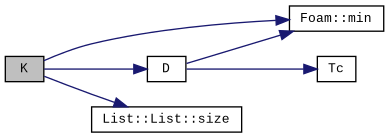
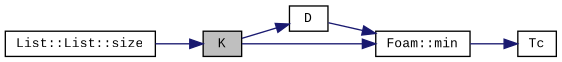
edge "D" -> "Tc": now "Foam::min" -> "Tc"
edge "K" -> "List::List::size": reversed
